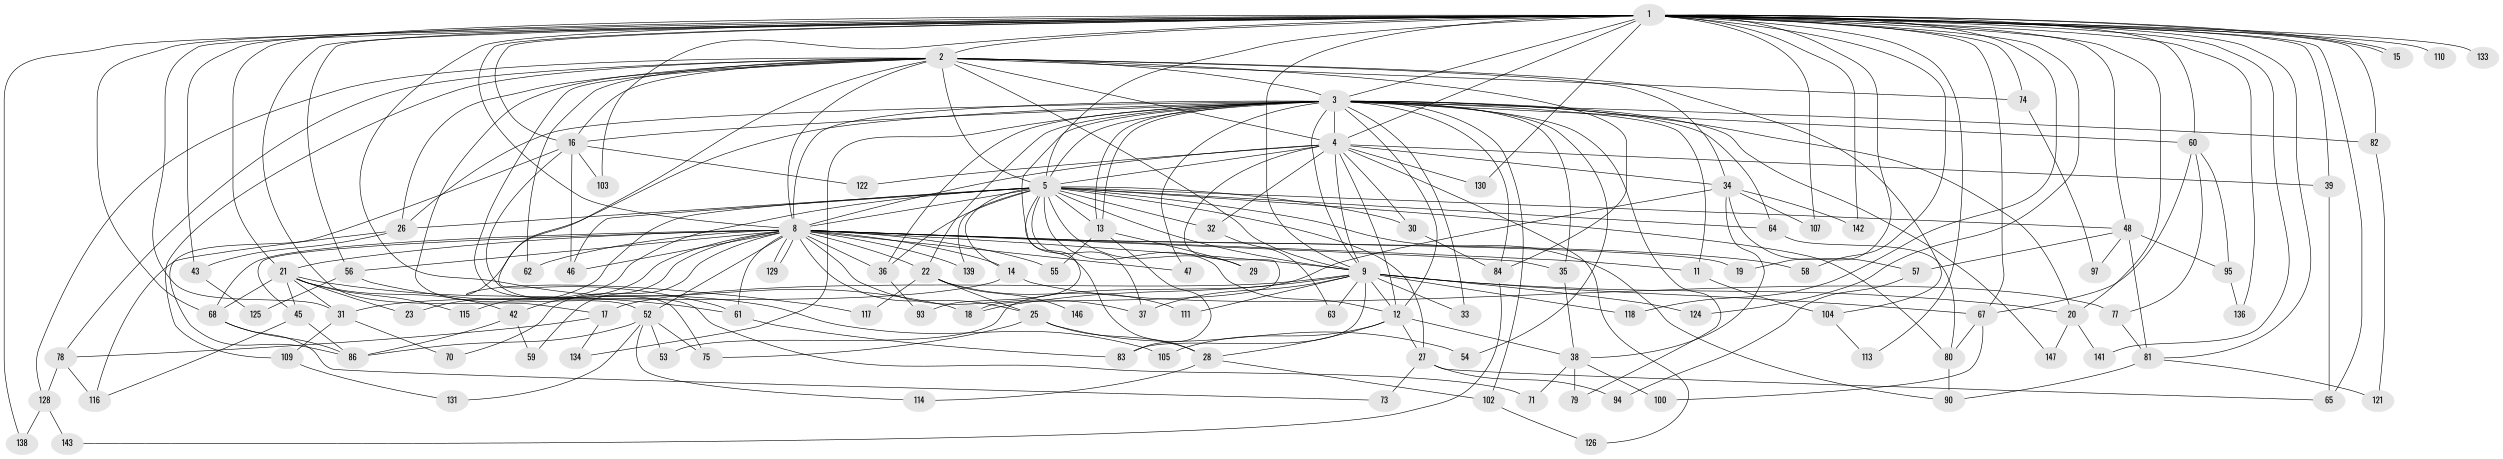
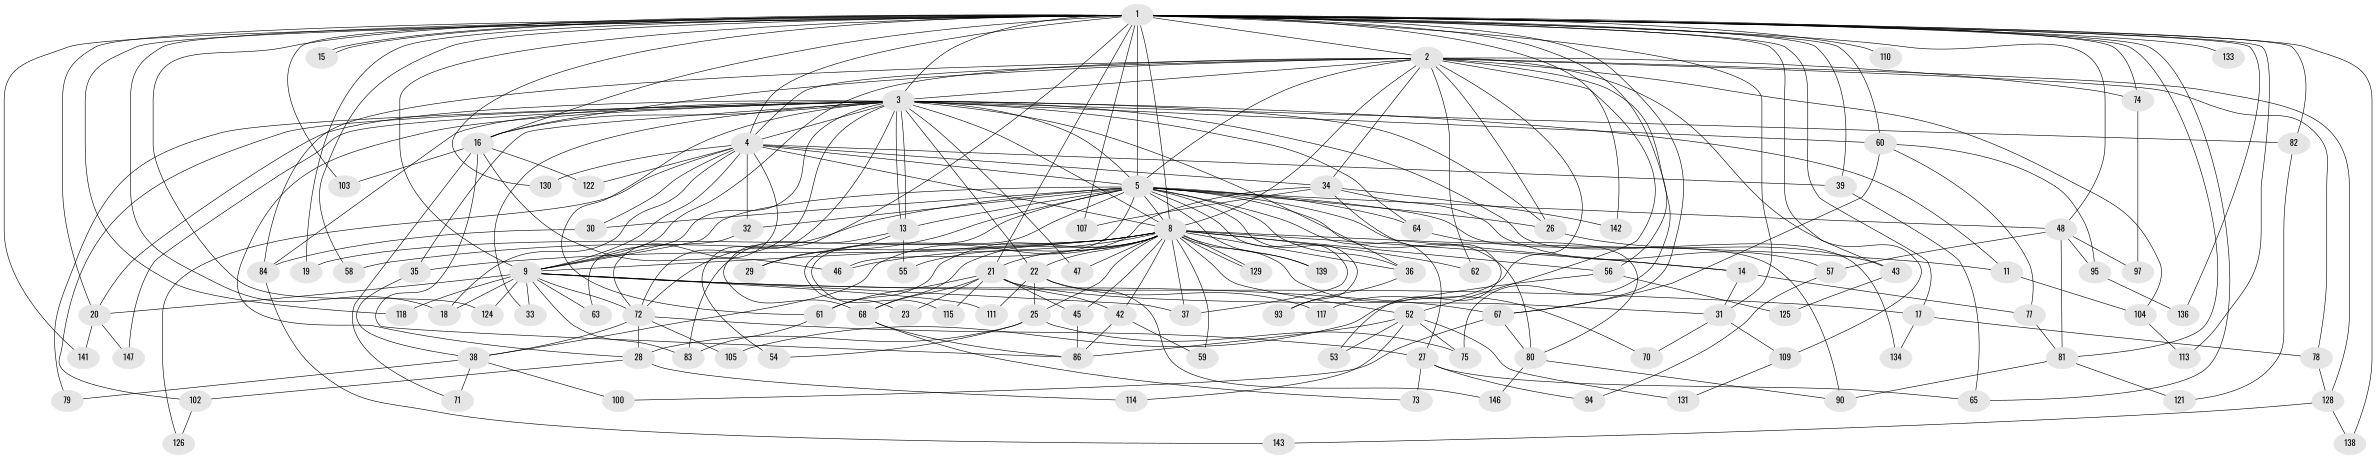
node "12": label "12" -> "72"
edge "80" -- "146": added
node "116": removed
